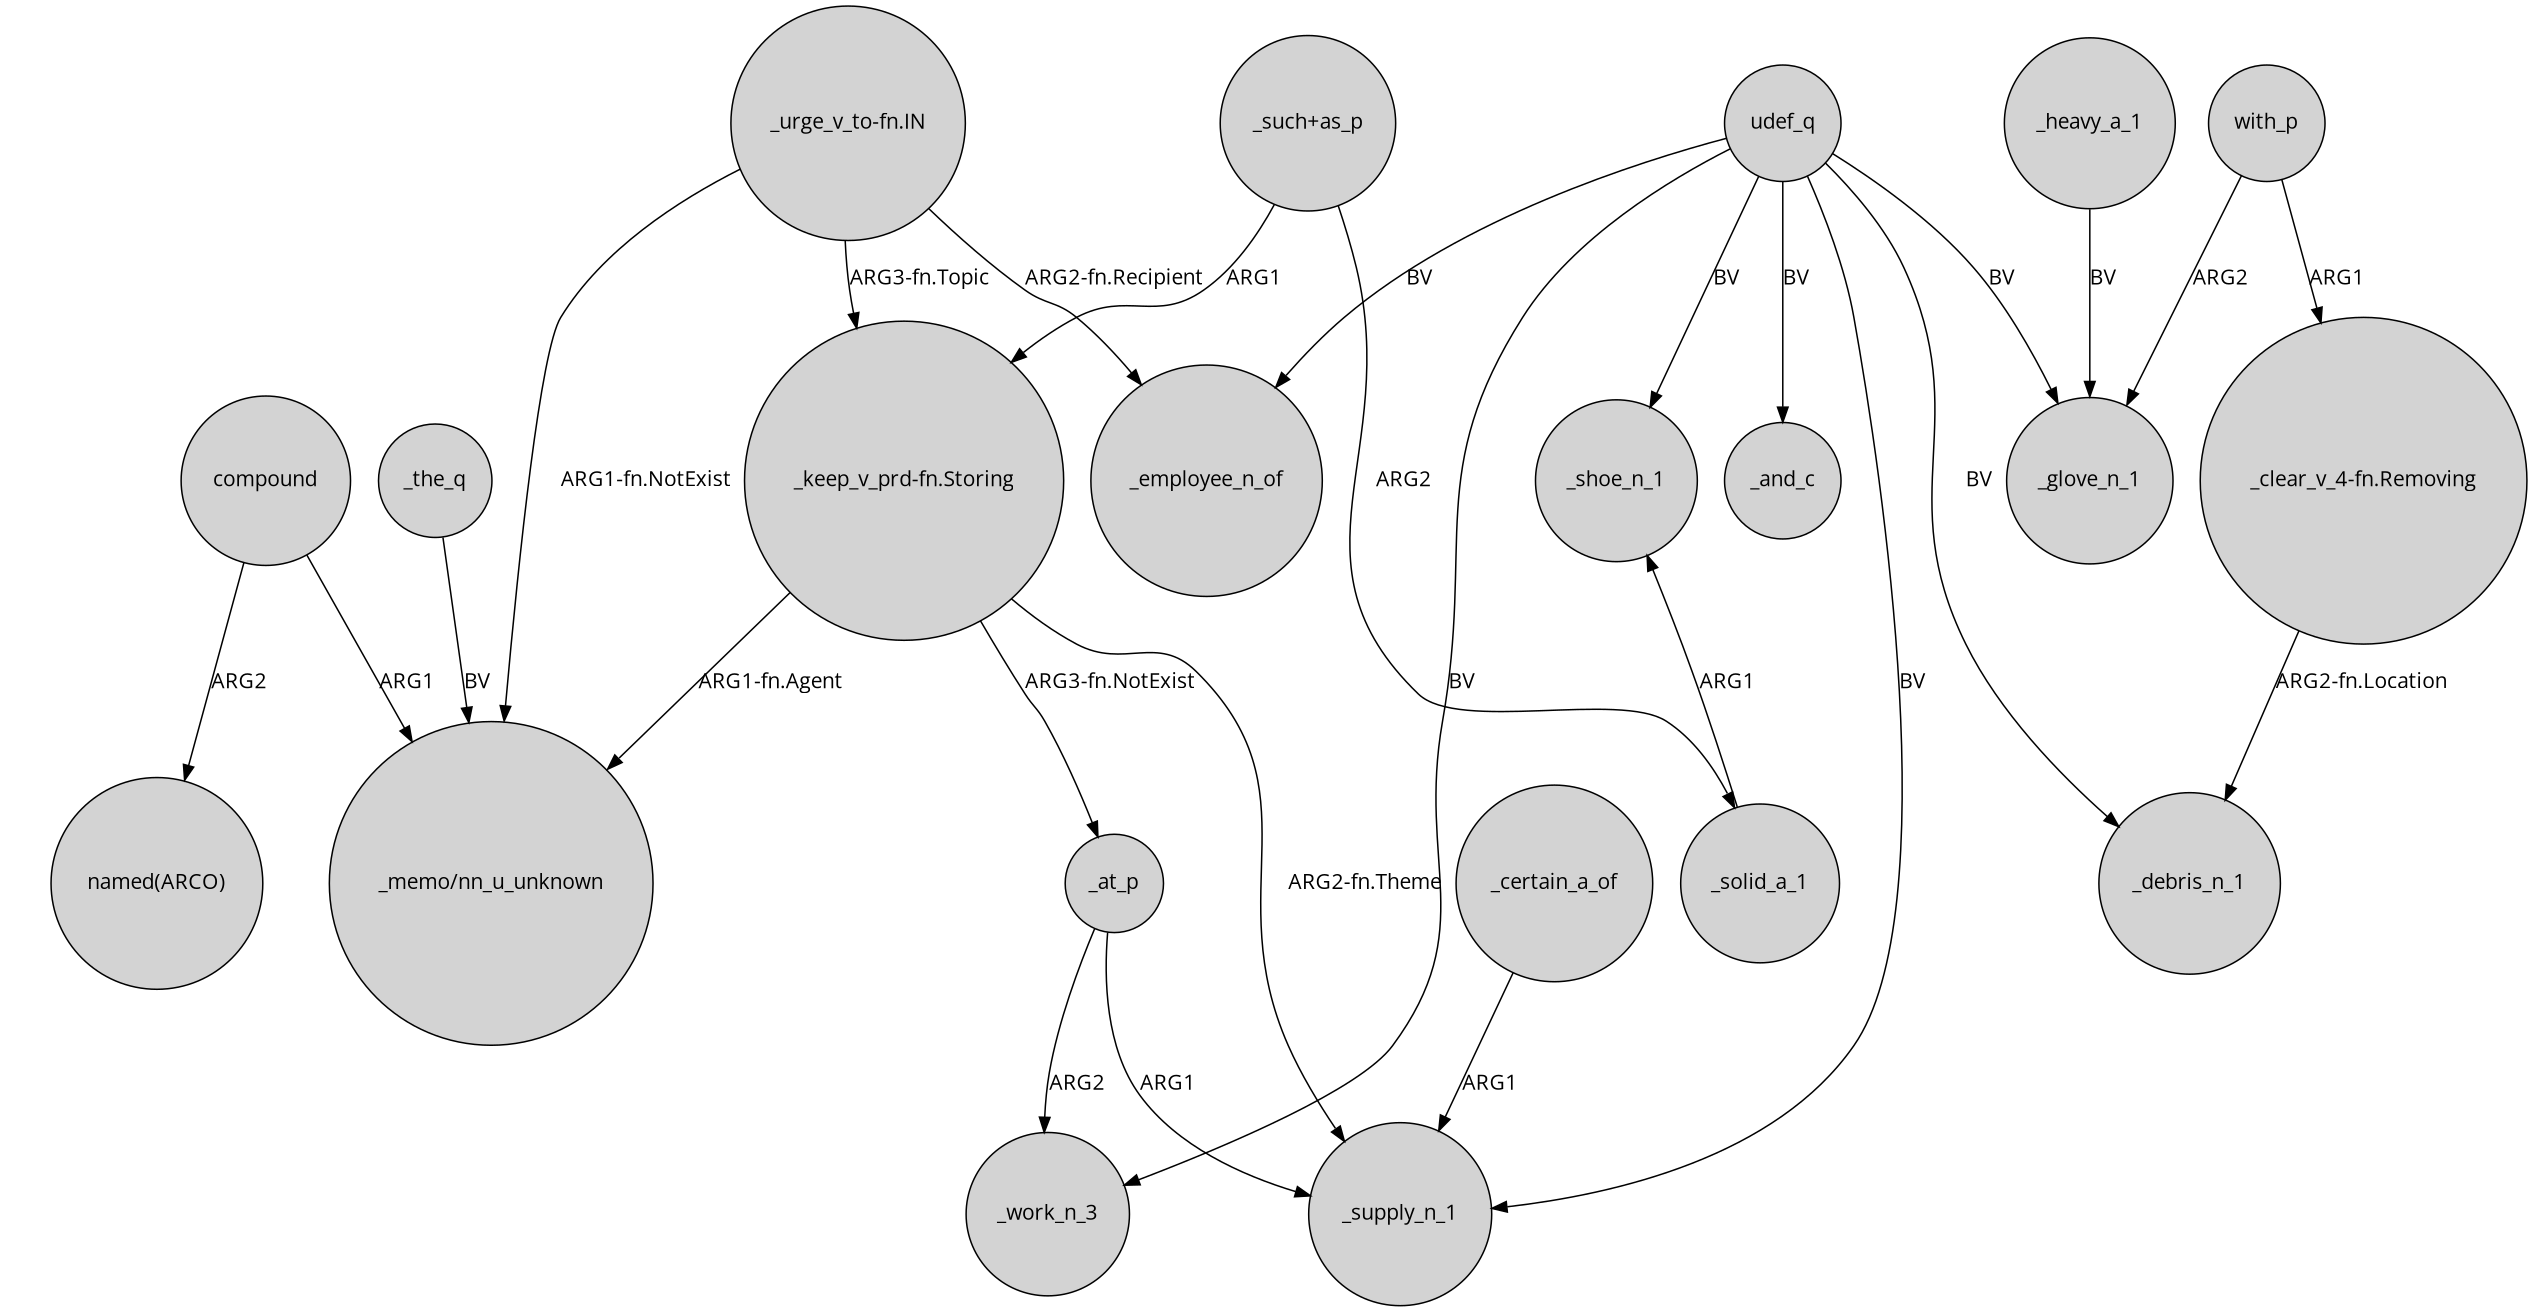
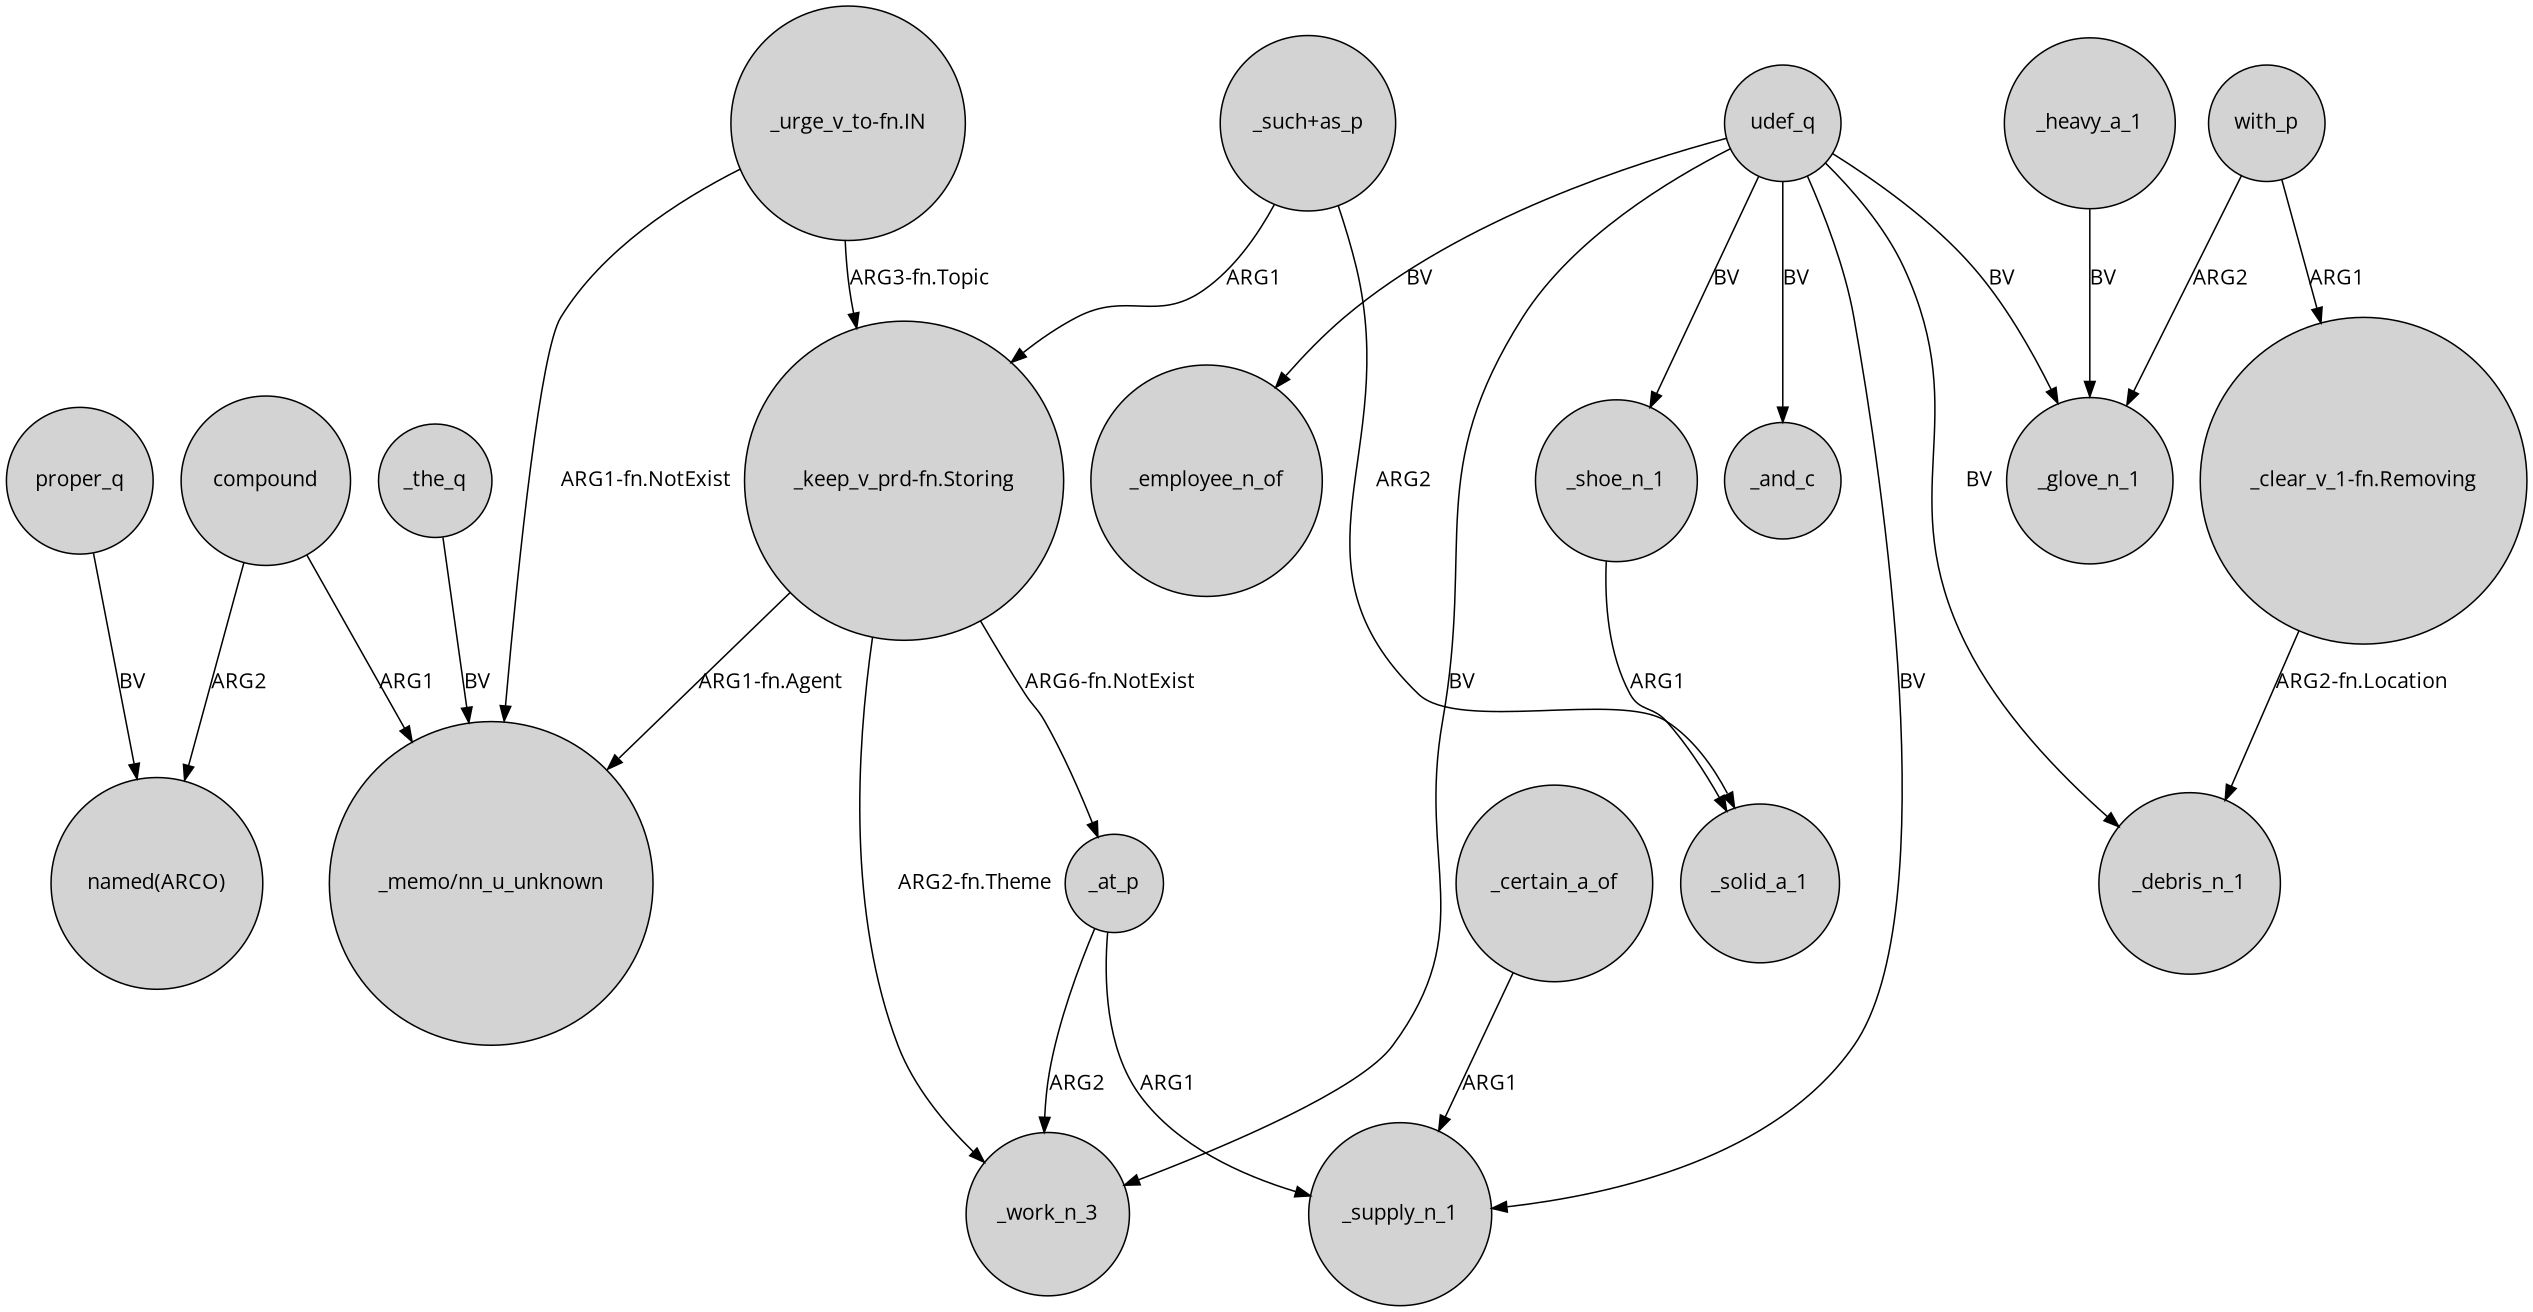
edge "_urge_v_to-fn.IN" -> "_employee_n_of": removed, label "ARG2-fn.Recipient"
node "proper_q": added
node "_clear_v_4-fn.Removing": label "_clear_v_4-fn.Removing" -> "_clear_v_1-fn.Removing"
edge "_keep_v_prd-fn.Storing" -> "_at_p": label "ARG3-fn.NotExist" -> "ARG6-fn.NotExist"
edge "_solid_a_1" -> "_shoe_n_1": reversed
edge "_keep_v_prd-fn.Storing" -> "_supply_n_1": now "_keep_v_prd-fn.Storing" -> "_work_n_3"
